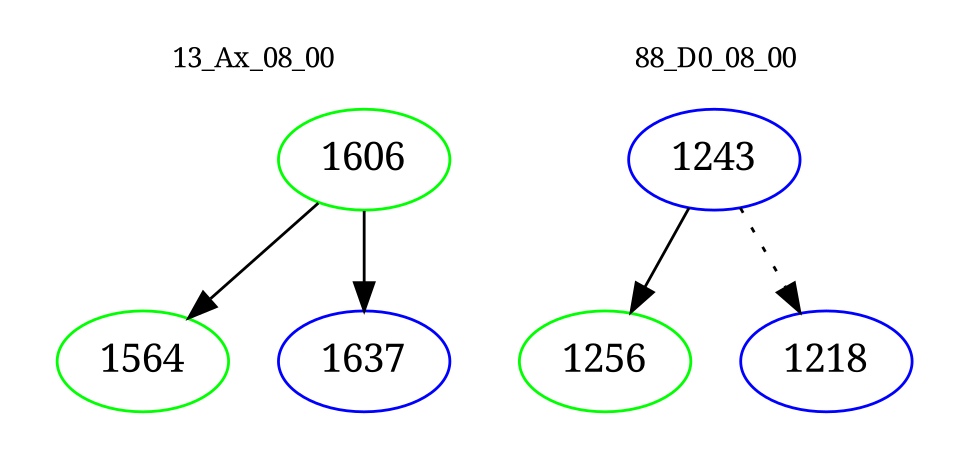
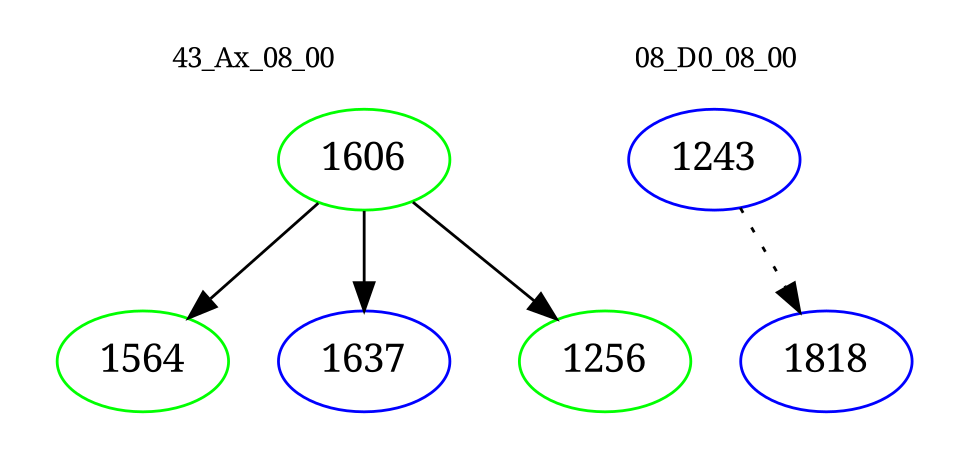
cluster "13_Ax_08_00": label "13_Ax_08_00" -> "43_Ax_08_00"
cluster "88_D0_08_00": label "88_D0_08_00" -> "08_D0_08_00"
edge "1243" -> "1256": now "1606" -> "1256"
node "1218": label "1218" -> "1818"
